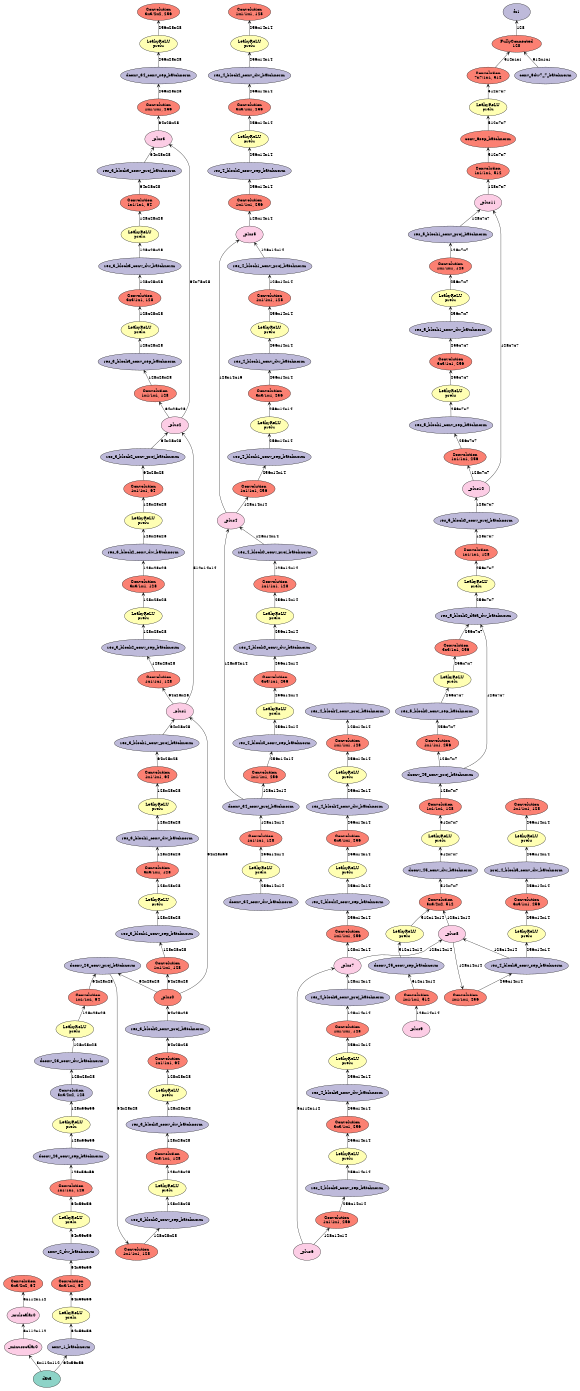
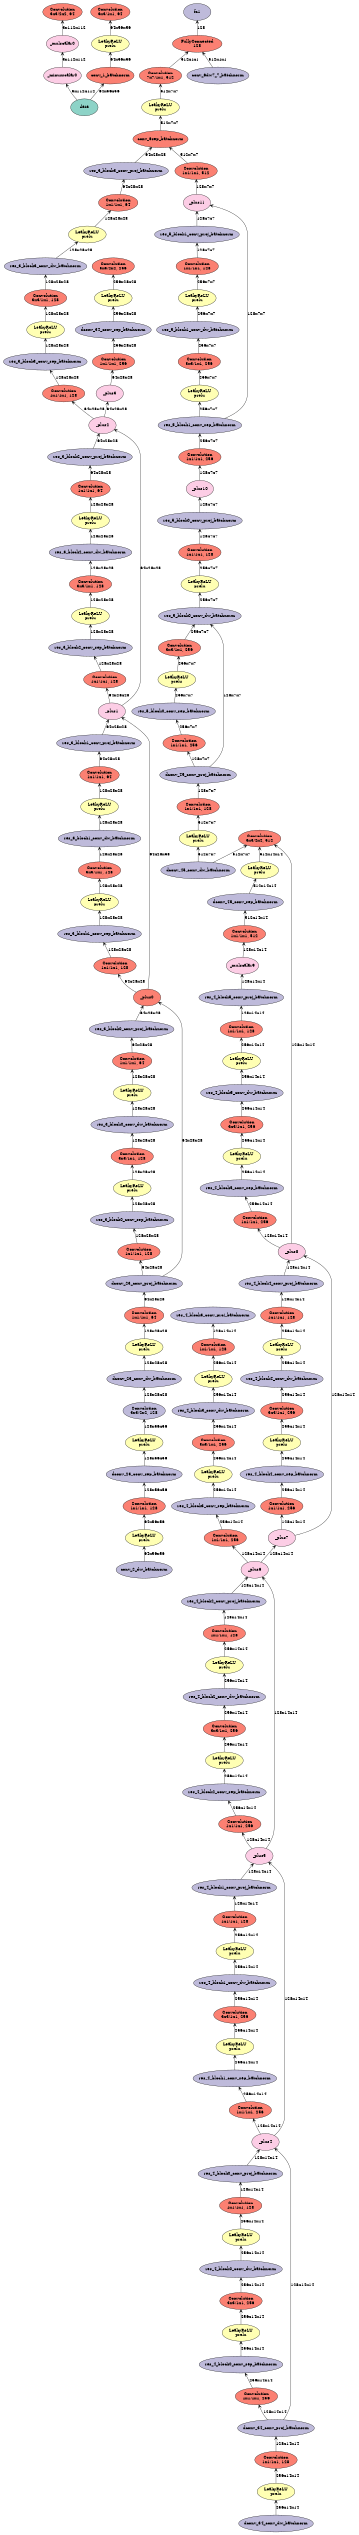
edge "res_3_block3_conv_proj_batchnorm" -> "_plus3": now "res_3_block3_conv_proj_batchnorm" -> "conv_6sep_batchnorm"
edge "_plus2" -> "_plus3": label "64x78x28" -> "64x28x28"
edge "_plus10" -> "_plus11": now "res_5_block1_conv_sep_batchnorm" -> "_plus11"
edge "_plus4" -> "_plus5": label "128x14x16" -> "128x14x14"
edge "_plus1" -> "_plus2": label "512x14x14" -> "64x28x28"
node "res_5_block0_data_dw_batchnorm": label "res_5_block0_data_dw_batchnorm" -> "res_5_block0_conv_dw_batchnorm"
edge "dconv_34_conv_proj_batchnorm" -> "_plus4": label "128x84x14" -> "128x14x14"
node "proj_4_block5_conv_dw_batchnorm": label "proj_4_block5_conv_dw_batchnorm" -> "res_4_block5_conv_dw_batchnorm"
edge "Convolution 3x3/2x2, 512" -> "dconv_45_conv_dw_batchnorm": reversed
edge "res_4_block5_conv_sep_batchnorm" -> "_plus8": now "res_4_block4_conv_proj_batchnorm" -> "_plus8"
edge "_plus0" -> "dconv_23_conv_proj_batchnorm": reversed
edge "res_4_block3_conv_proj_batchnorm" -> "_plus7": removed, label "128x14x14"
node "res_4_block5_conv_proj_batchnorm": added
node "_plus9": label "_plus9" -> "_mulscalar9"
edge "_plus6" -> "_plus7": label "3x112x112" -> "128x14x14"
edge "Convolution 3x3/1x1, 64" -> "conv_2_dw_batchnorm": removed, label "64x56x56"
node "conv_1_batchnorm": fillcolor #bebada -> #fb8072
node "res_4_block2_conv_proj_batchnorm": added
edge "_plus5" -> "_plus6": added, label "128x14x14"
